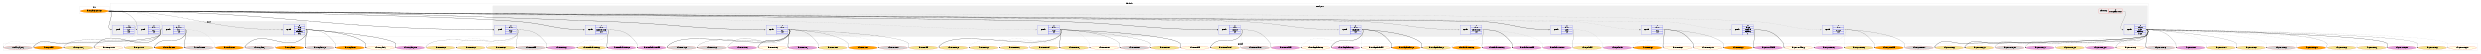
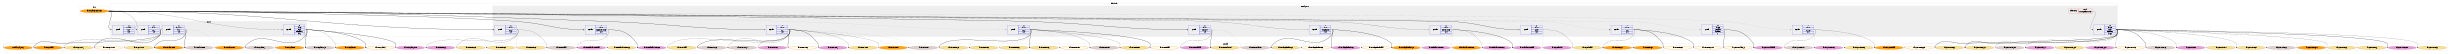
node "use_conditional": text "nav" -> "positive"
node "sys-devel/make-4.2.1-r4": fillcolor lightgrey -> orange
node "dev-ros/roscpp-1.14.2": removed
node "dev-ros/roscpp-1.13.9": label "dev-ros/roscpp-1.13.9" -> "dev-ros/roscpp-1.13.5"
